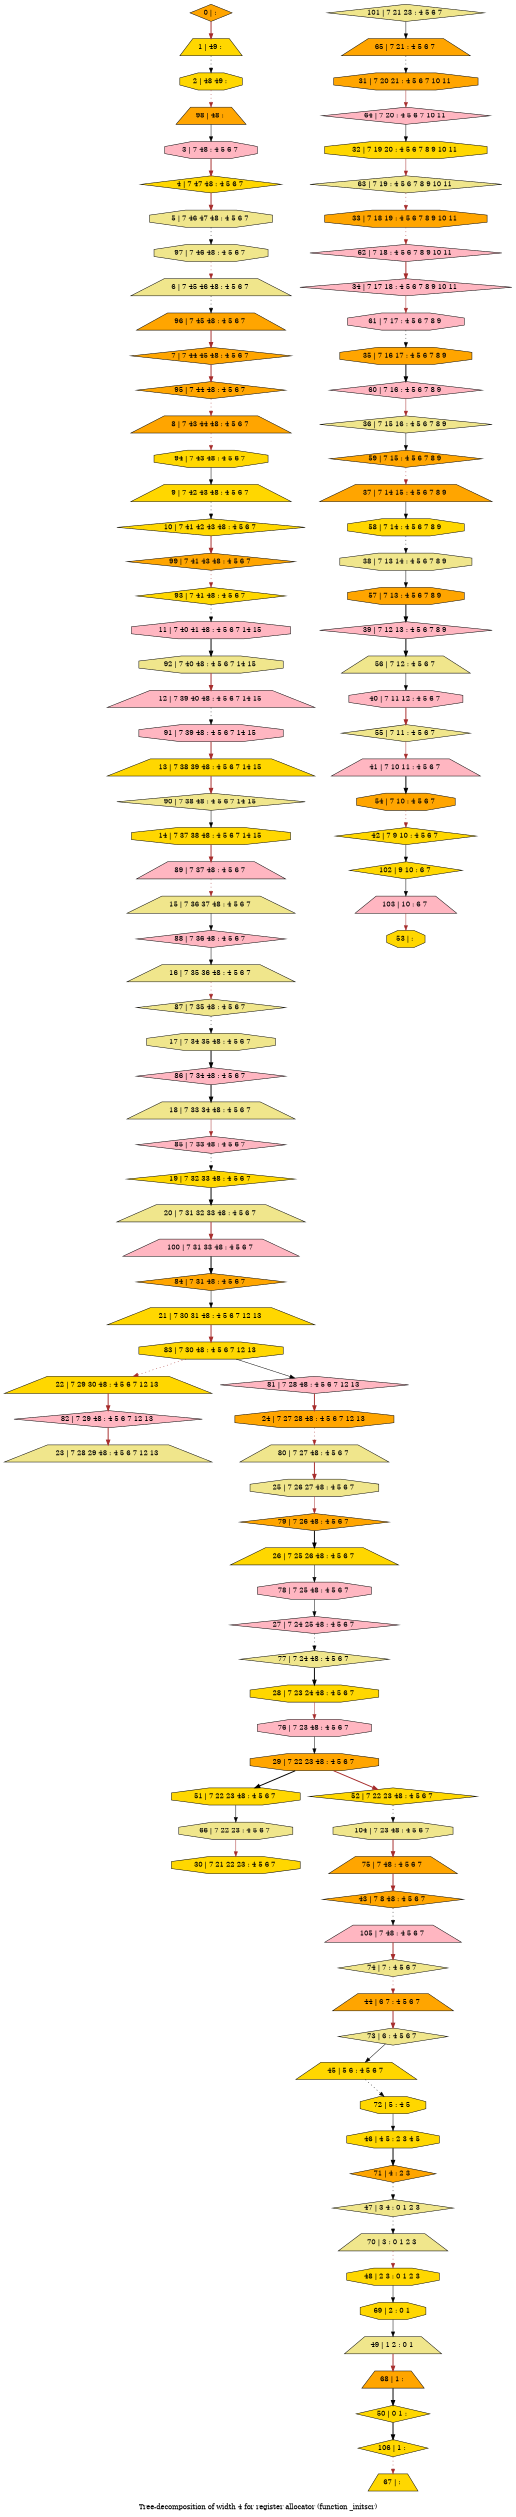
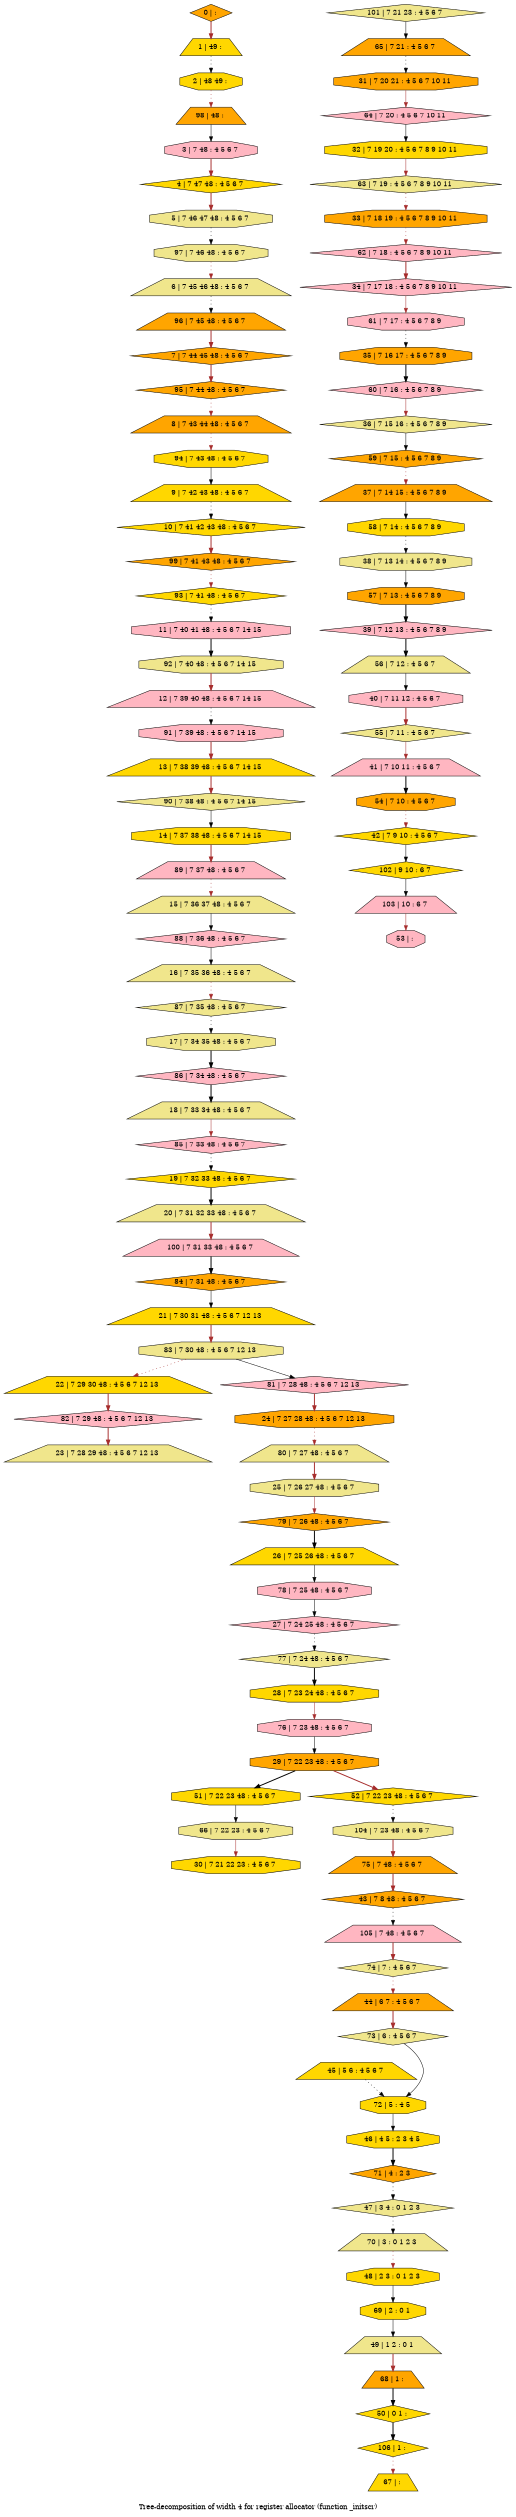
node "53 | :": fillcolor gold -> lightpink
node "83 | 7 30 48 : 4 5 6 7 12 13": fillcolor gold -> khaki
edge "73 | 6 : 4 5 6 7" -> "45 | 5 6 : 4 5 6 7": now "73 | 6 : 4 5 6 7" -> "72 | 5 : 4 5"
